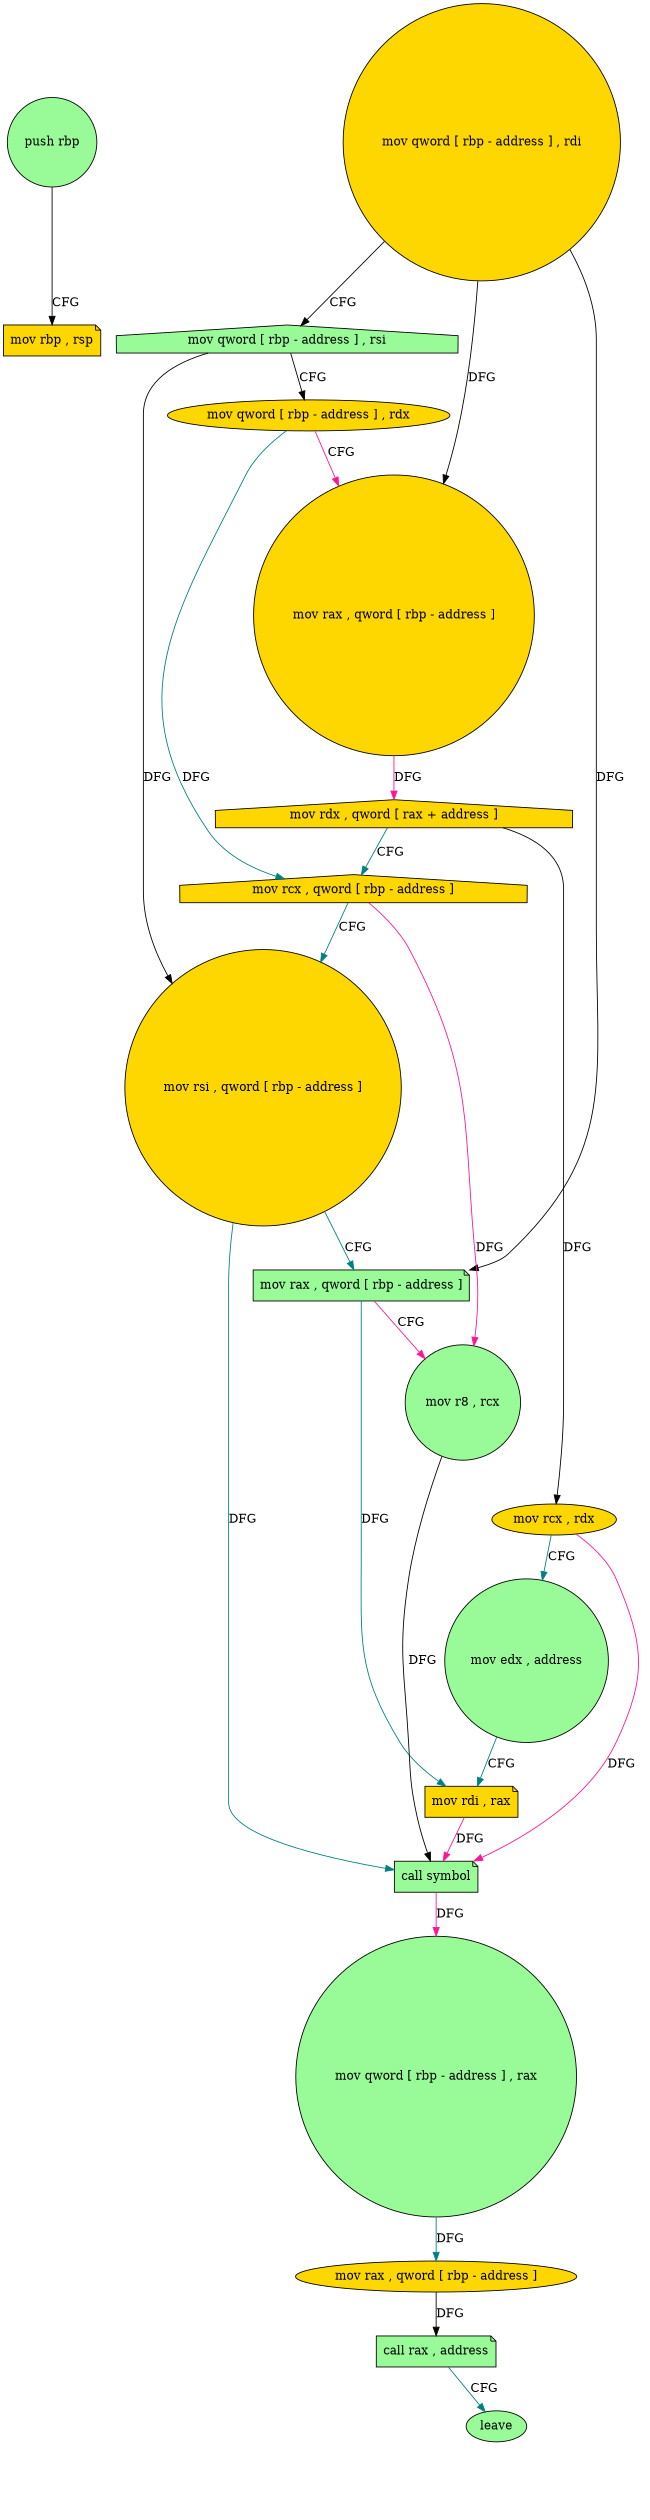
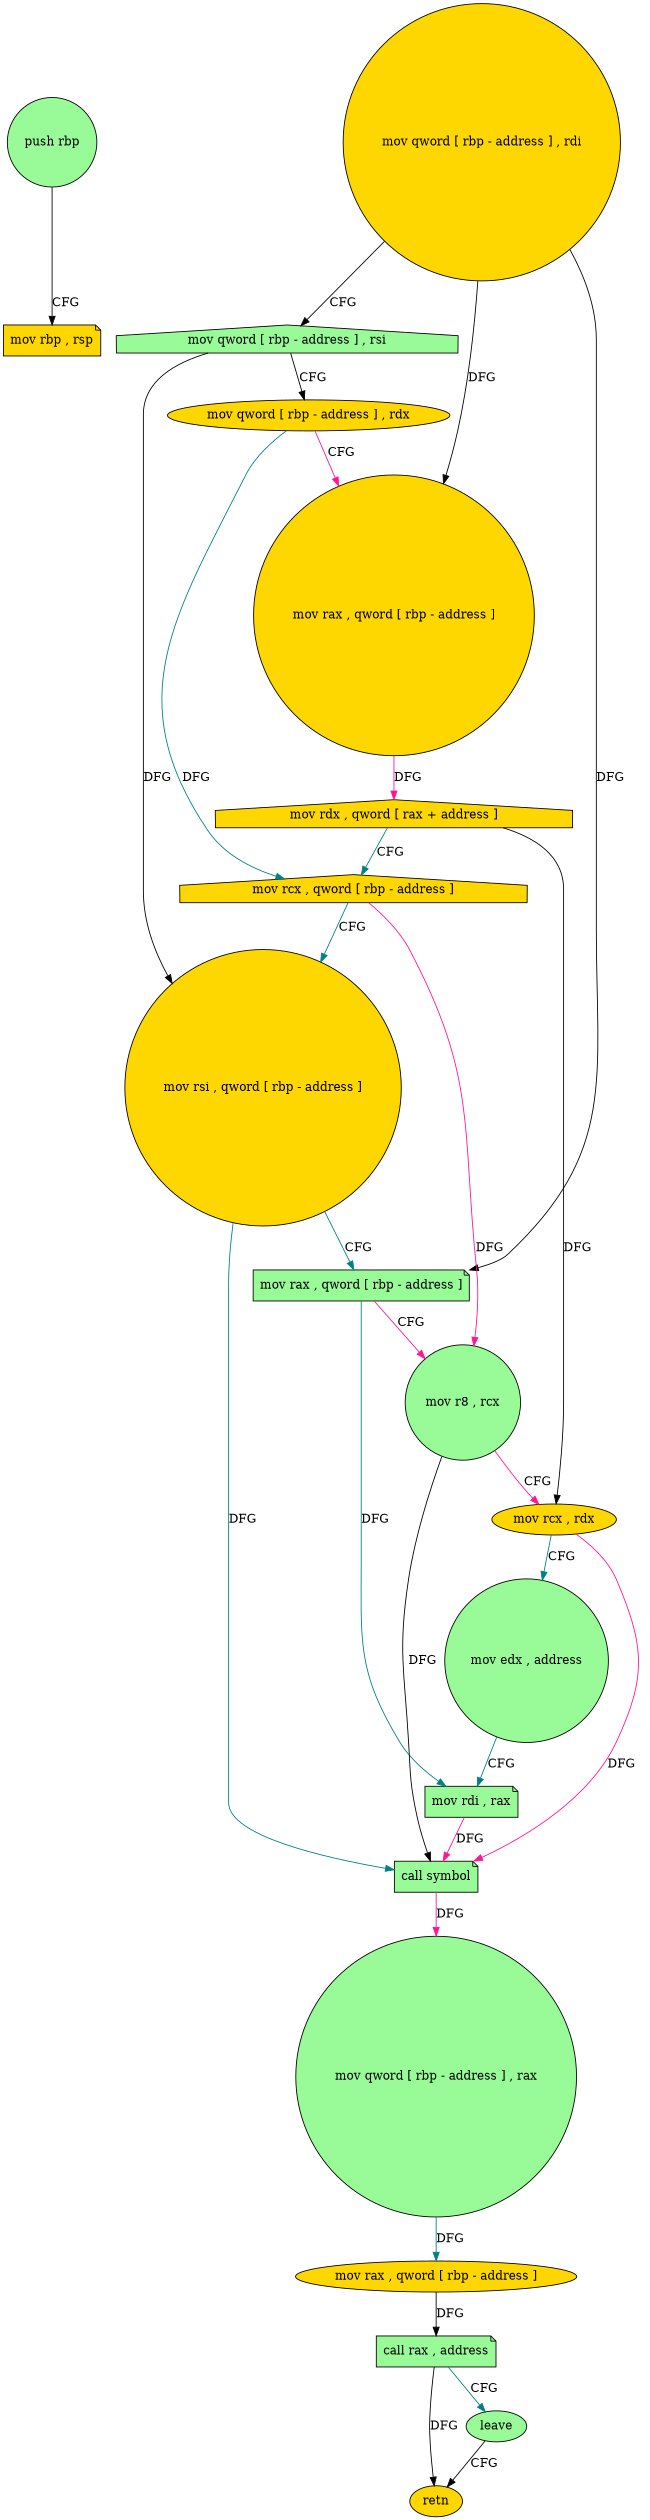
edge "mov r8 , rcx" -> "mov rcx , rdx": added, label "CFG"
node "mov rdi , rax": fillcolor gold -> palegreen
node "retn": added
